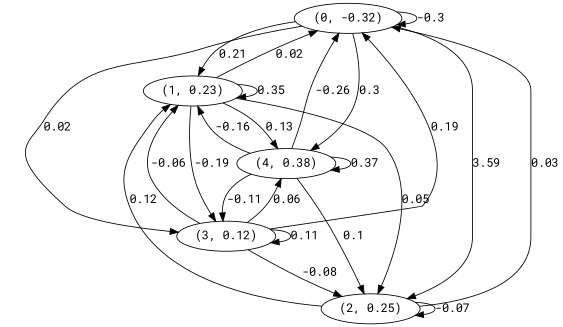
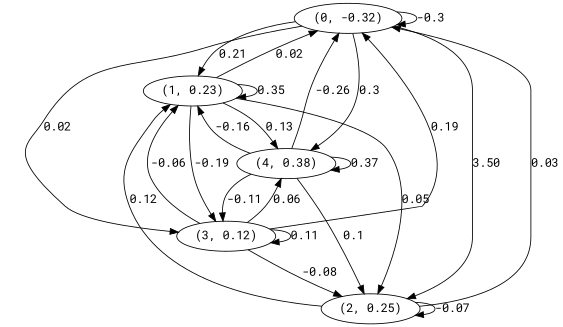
edge "(0, -0.32)" -> "(2, 0.25)": label "3.59" -> "3.50"
